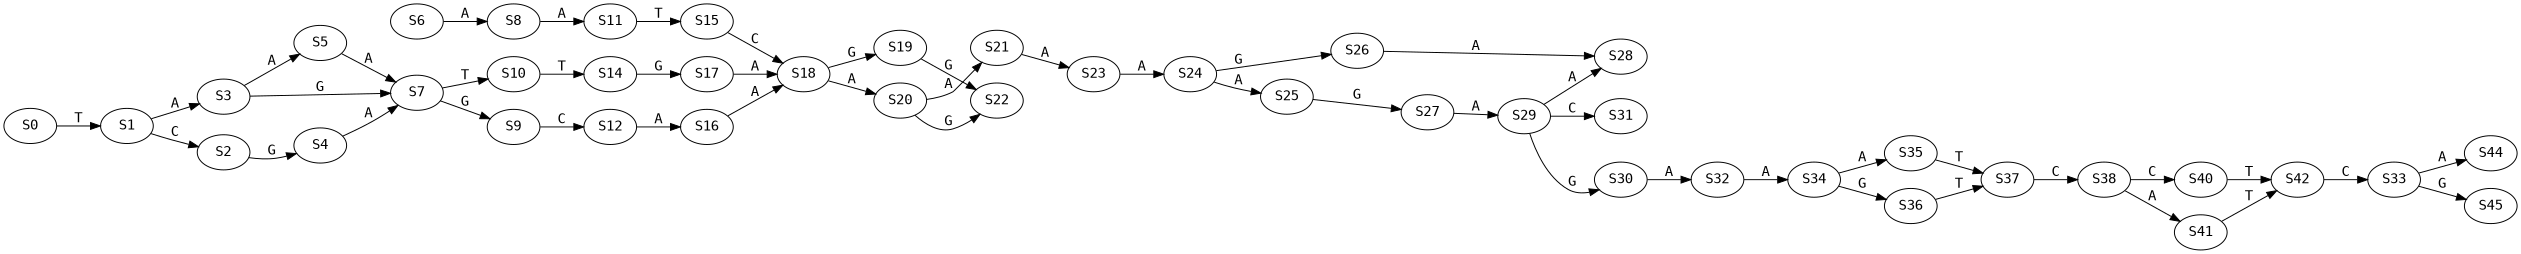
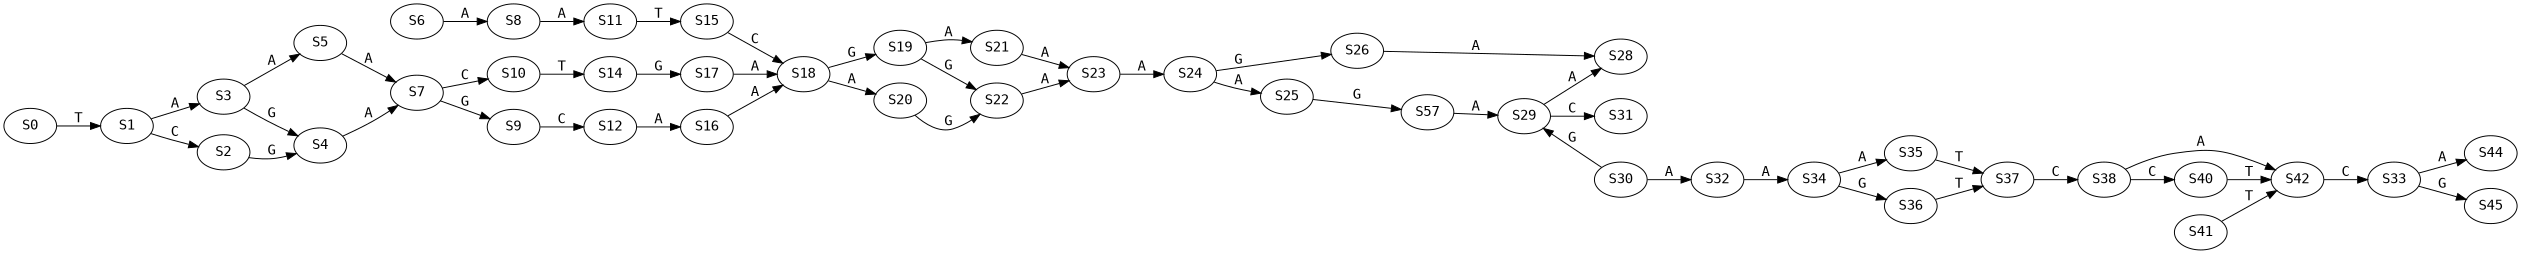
edge "S7" -> "S10": label "T" -> "C"
edge "S22" -> "S23": added, label "A"
edge "S20" -> "S21": now "S19" -> "S21"
edge "S3" -> "S7": now "S3" -> "S4"
node "S27": label "S27" -> "S57"
edge "S29" -> "S30": reversed
edge "S38" -> "S41": now "S38" -> "S42"
